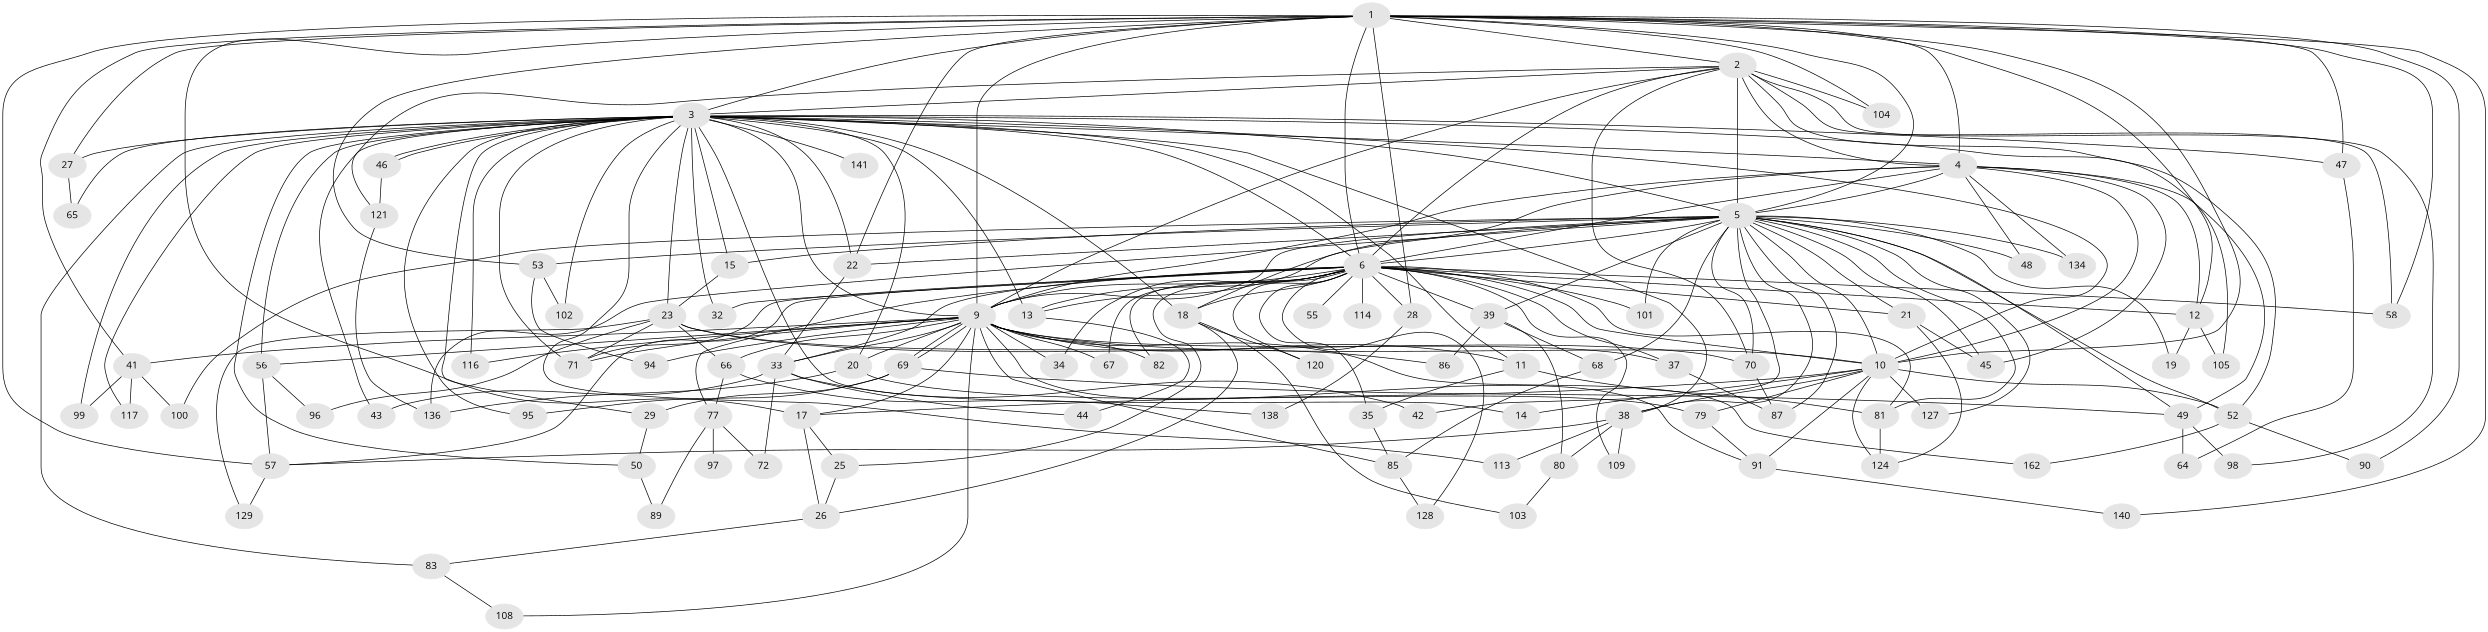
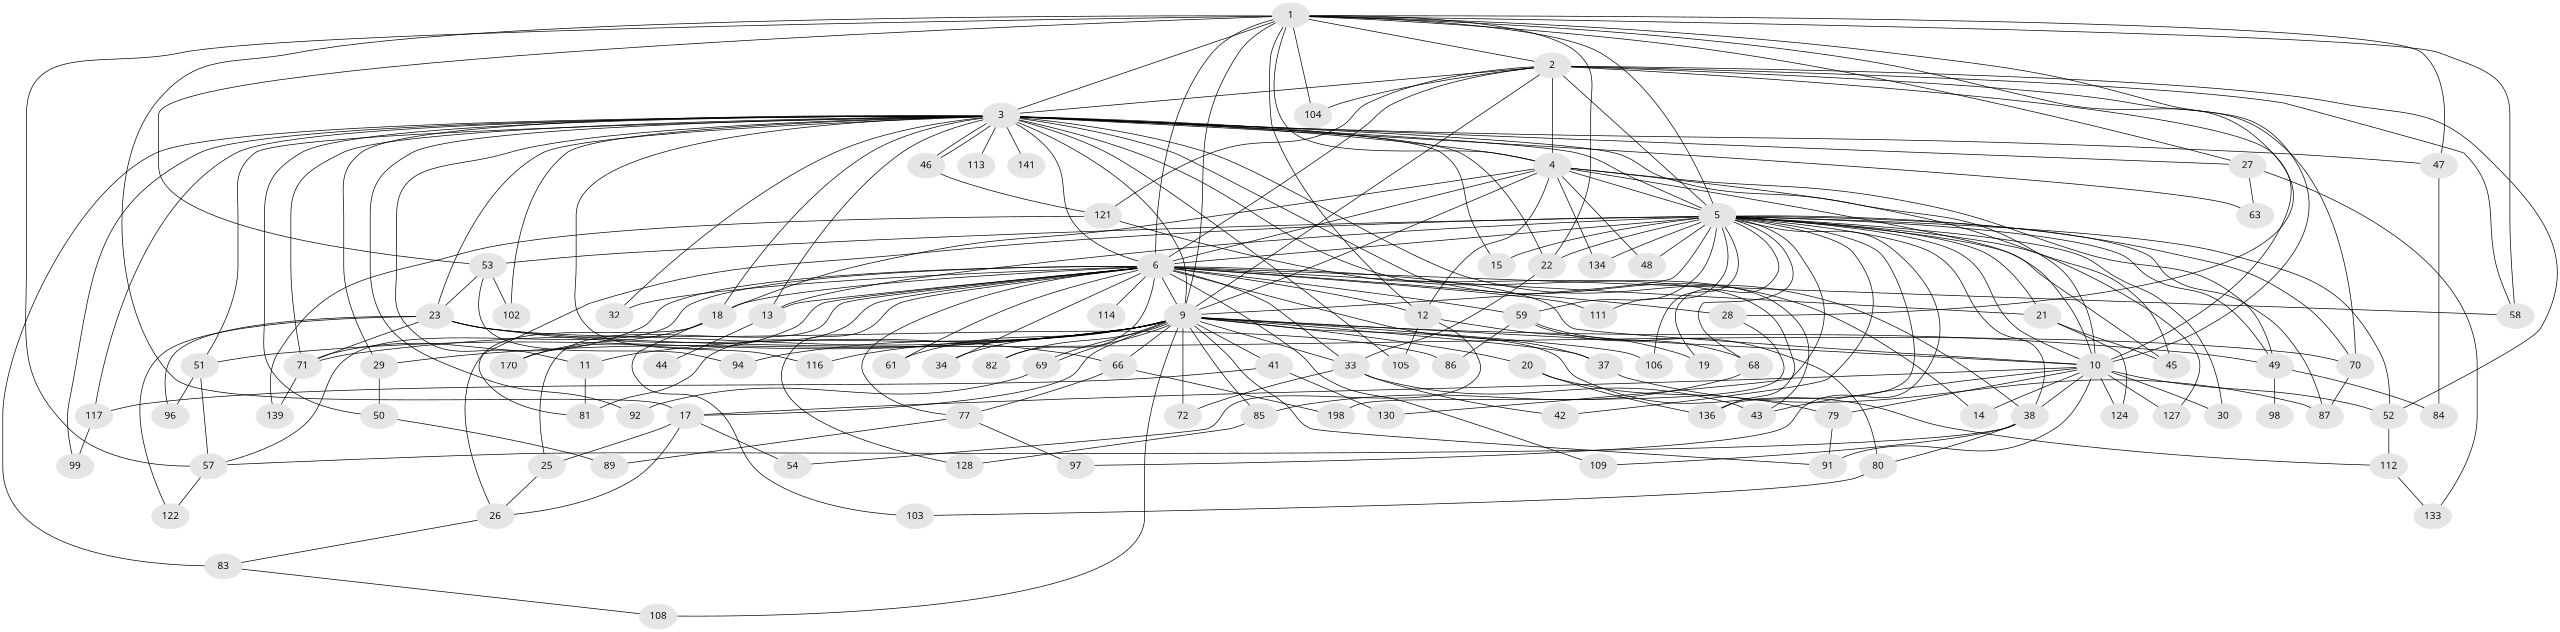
edge "1" -- "41": removed
edge "2" -- "98": now "2" -- "10"
edge "3" -- "20": removed
node "65": label "65" -> "63"
edge "15" -- "23": now "53" -- "23"
node "55": removed
node "39": label "39" -> "59"
node "101": label "101" -> "111"
node "56": label "56" -> "51"
node "67": label "67" -> "61"
node "120": label "120" -> "170"
node "106": added
edge "10" -- "43": added
edge "69" -- "49": now "9" -- "49"
edge "41" -- "99": now "117" -- "99"
edge "69" -- "29": now "9" -- "29"
edge "33" -- "44": removed
node "100": label "100" -> "130"
node "139": added
node "95": label "95" -> "92"
node "138": label "138" -> "198"
node "35": removed
node "30": added
edge "38" -- "113": removed
edge "77" -- "72": now "9" -- "72"
edge "81" -- "124": removed
edge "5" -- "97": added
node "54": added
node "162": label "162" -> "112"
node "64": label "64" -> "84"
node "90": removed
node "129": label "129" -> "122"
node "140": removed
node "133": added
